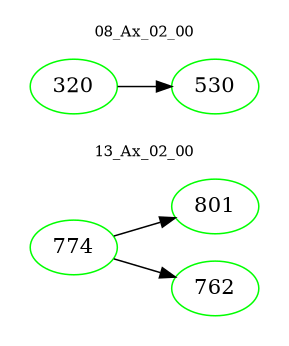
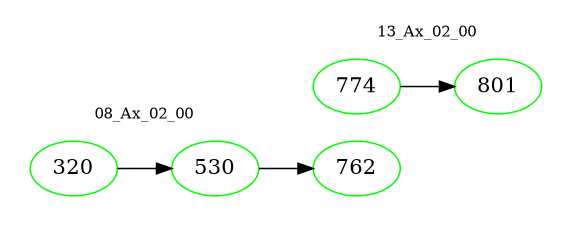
edge "774" -> "762": now "530" -> "762"
